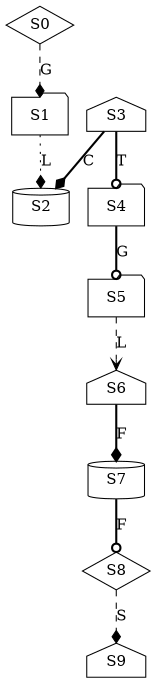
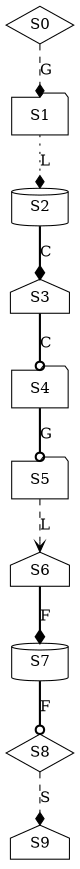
edge "S3" -> "S2": reversed
edge "S3" -> "S4": label "T" -> "C"
